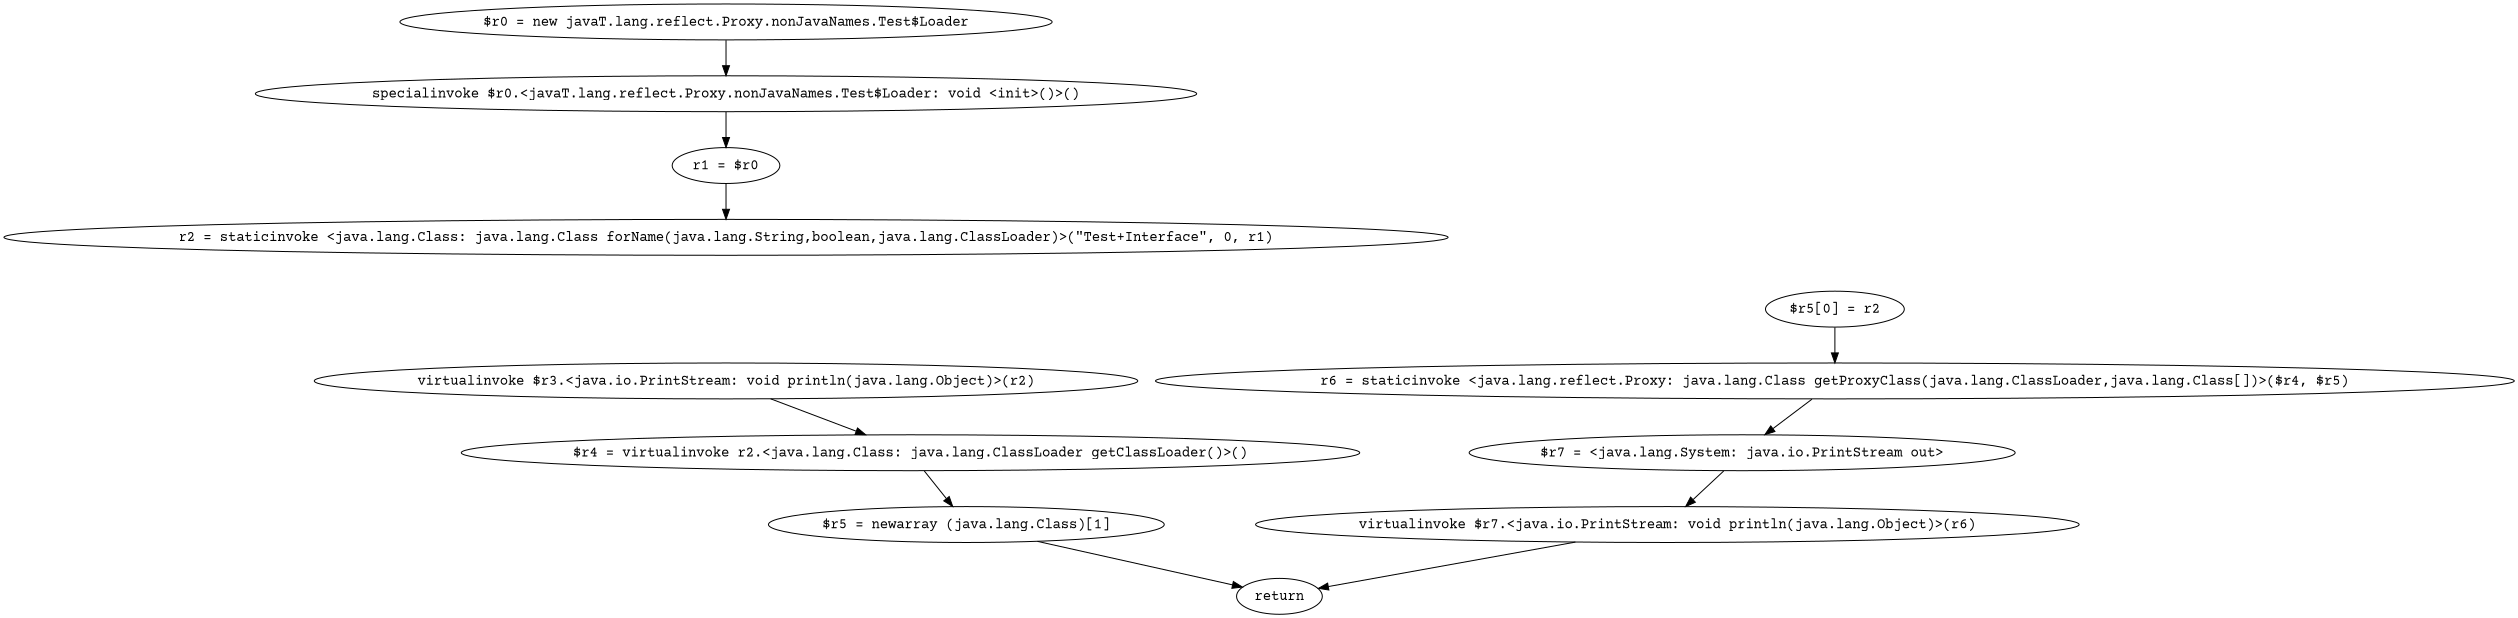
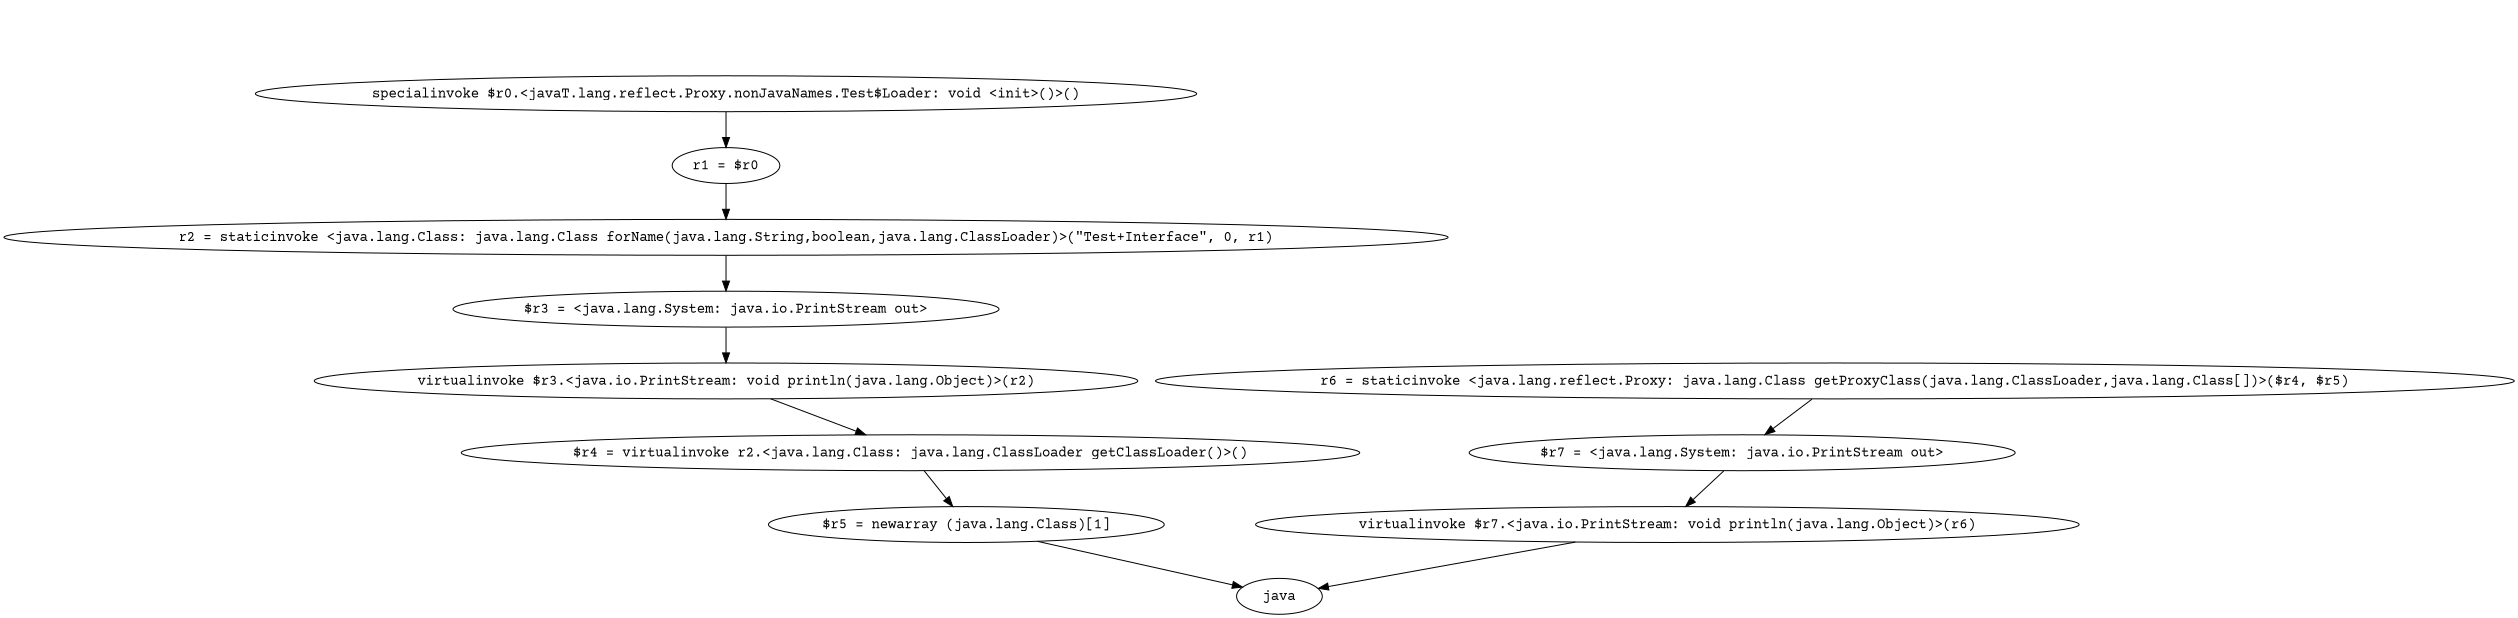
node "$r0 = new javaT.lang.reflect.Proxy.nonJavaNames.Test$Loader": removed
node "$r3 = <java.lang.System: java.io.PrintStream out>": added
node "$r5[0] = r2": removed
node "return": label "return" -> "java"
